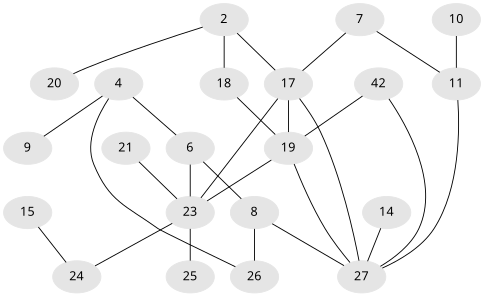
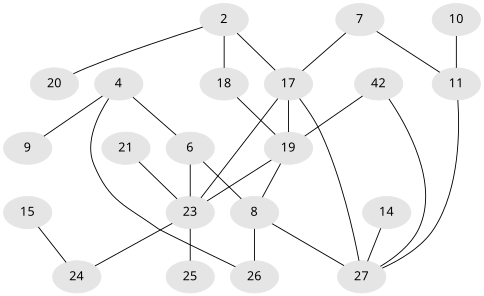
edge "19" -- "27": now "19" -- "8"
